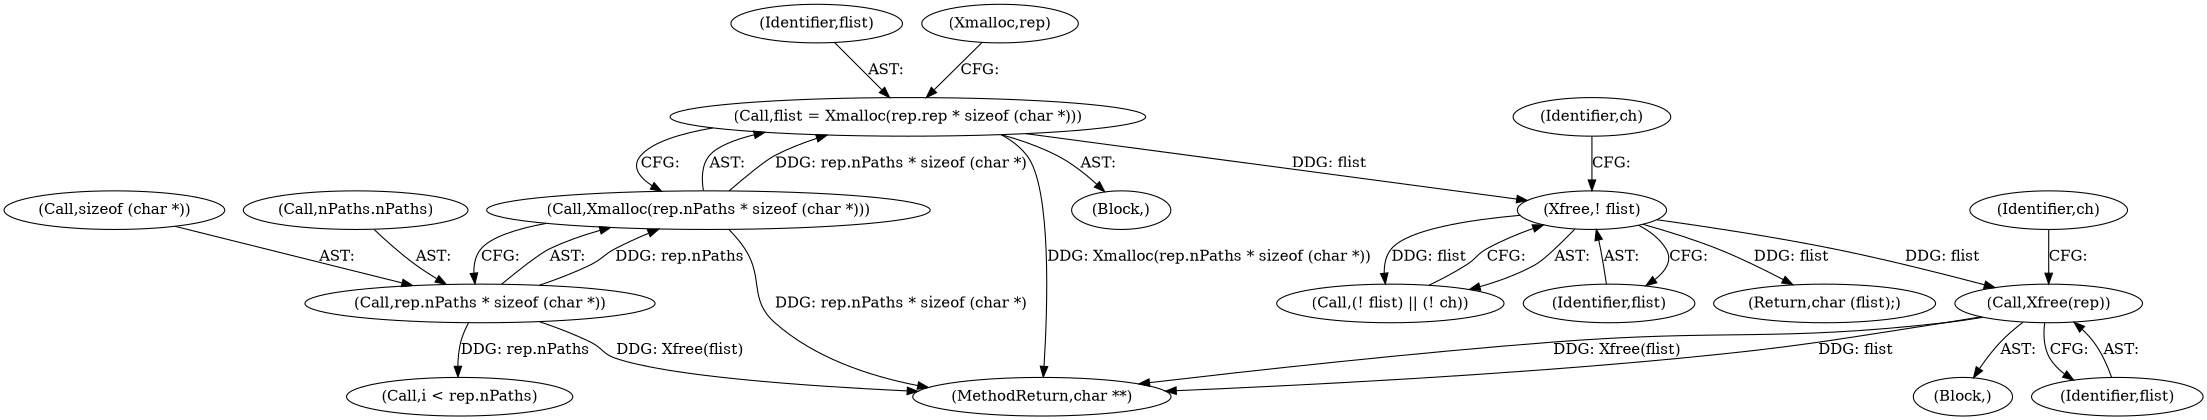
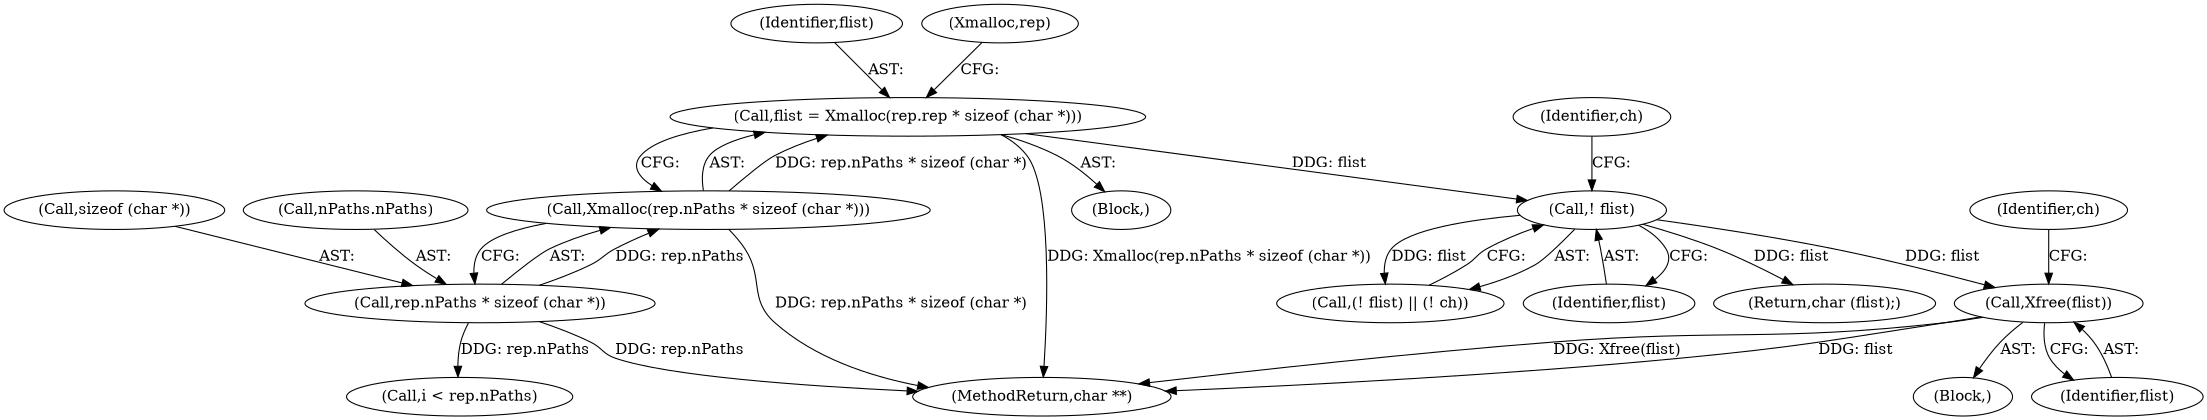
node "(Xfree,! flist)": label "(Xfree,! flist)" -> "(Call,! flist)"
node "(Call,Xfree(rep))": label "(Call,Xfree(rep))" -> "(Call,Xfree(flist))"
edge "(Call,rep.nPaths * sizeof (char *))" -> "(MethodReturn,char **)": label "DDG: Xfree(flist)" -> "DDG: rep.nPaths"
